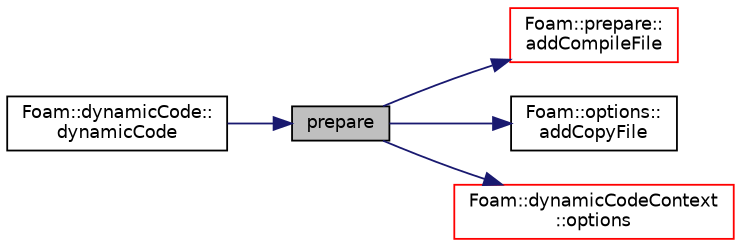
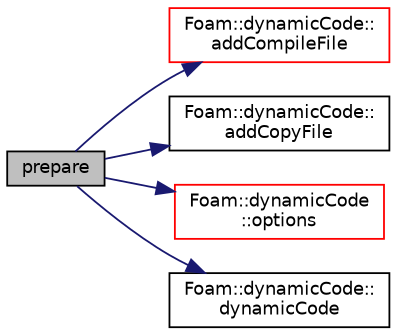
node "Foam::prepare:: addCompileFile": label "Foam::prepare:: addCompileFile" -> "Foam::dynamicCode:: addCompileFile"
edge "Foam::dynamicCode:: dynamicCode" -> "prepare": reversed
node "Foam::options:: addCopyFile": label "Foam::options:: addCopyFile" -> "Foam::dynamicCode:: addCopyFile"
node "Foam::dynamicCodeContext ::options": label "Foam::dynamicCodeContext ::options" -> "Foam::dynamicCode ::options"
